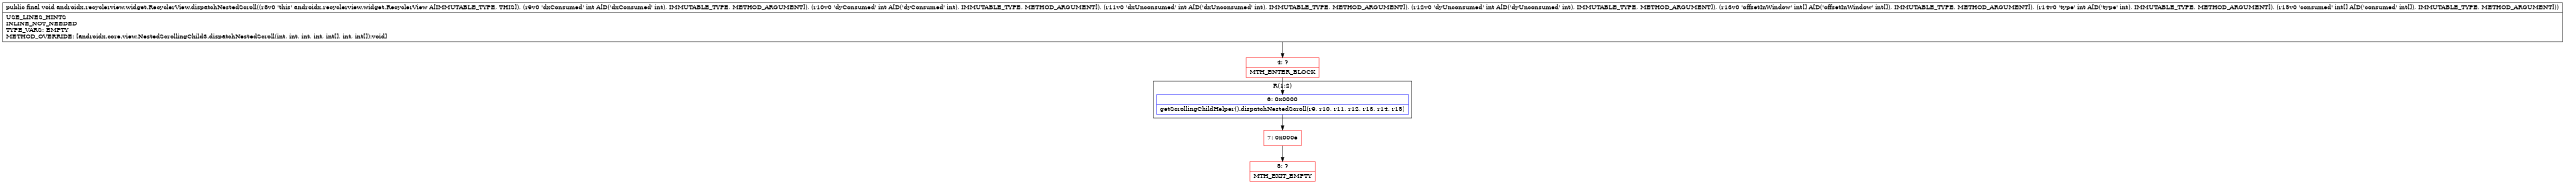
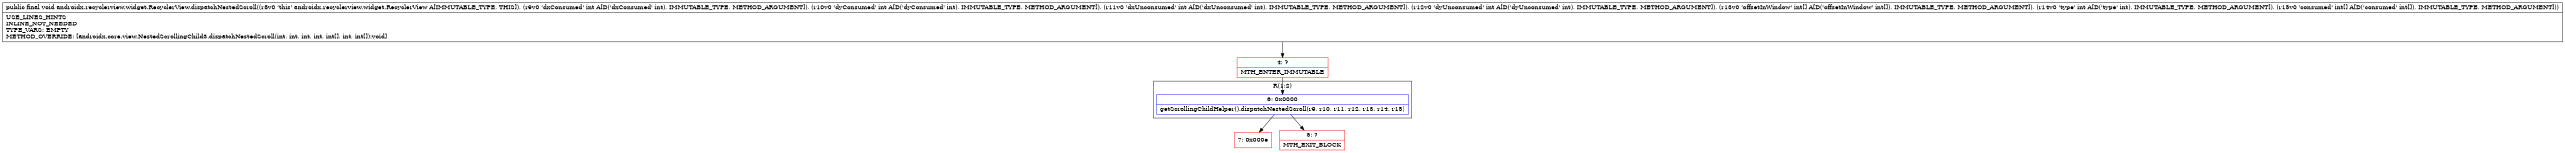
node "4: ?": text "MTH_ENTER_BLOCK" -> "MTH_ENTER_IMMUTABLE"
edge "7: 0x000e" -> "5: ?": now "6: 0x0000" -> "5: ?"
node "5: ?": text "MTH_EXIT_EMPTY" -> "MTH_EXIT_BLOCK"
